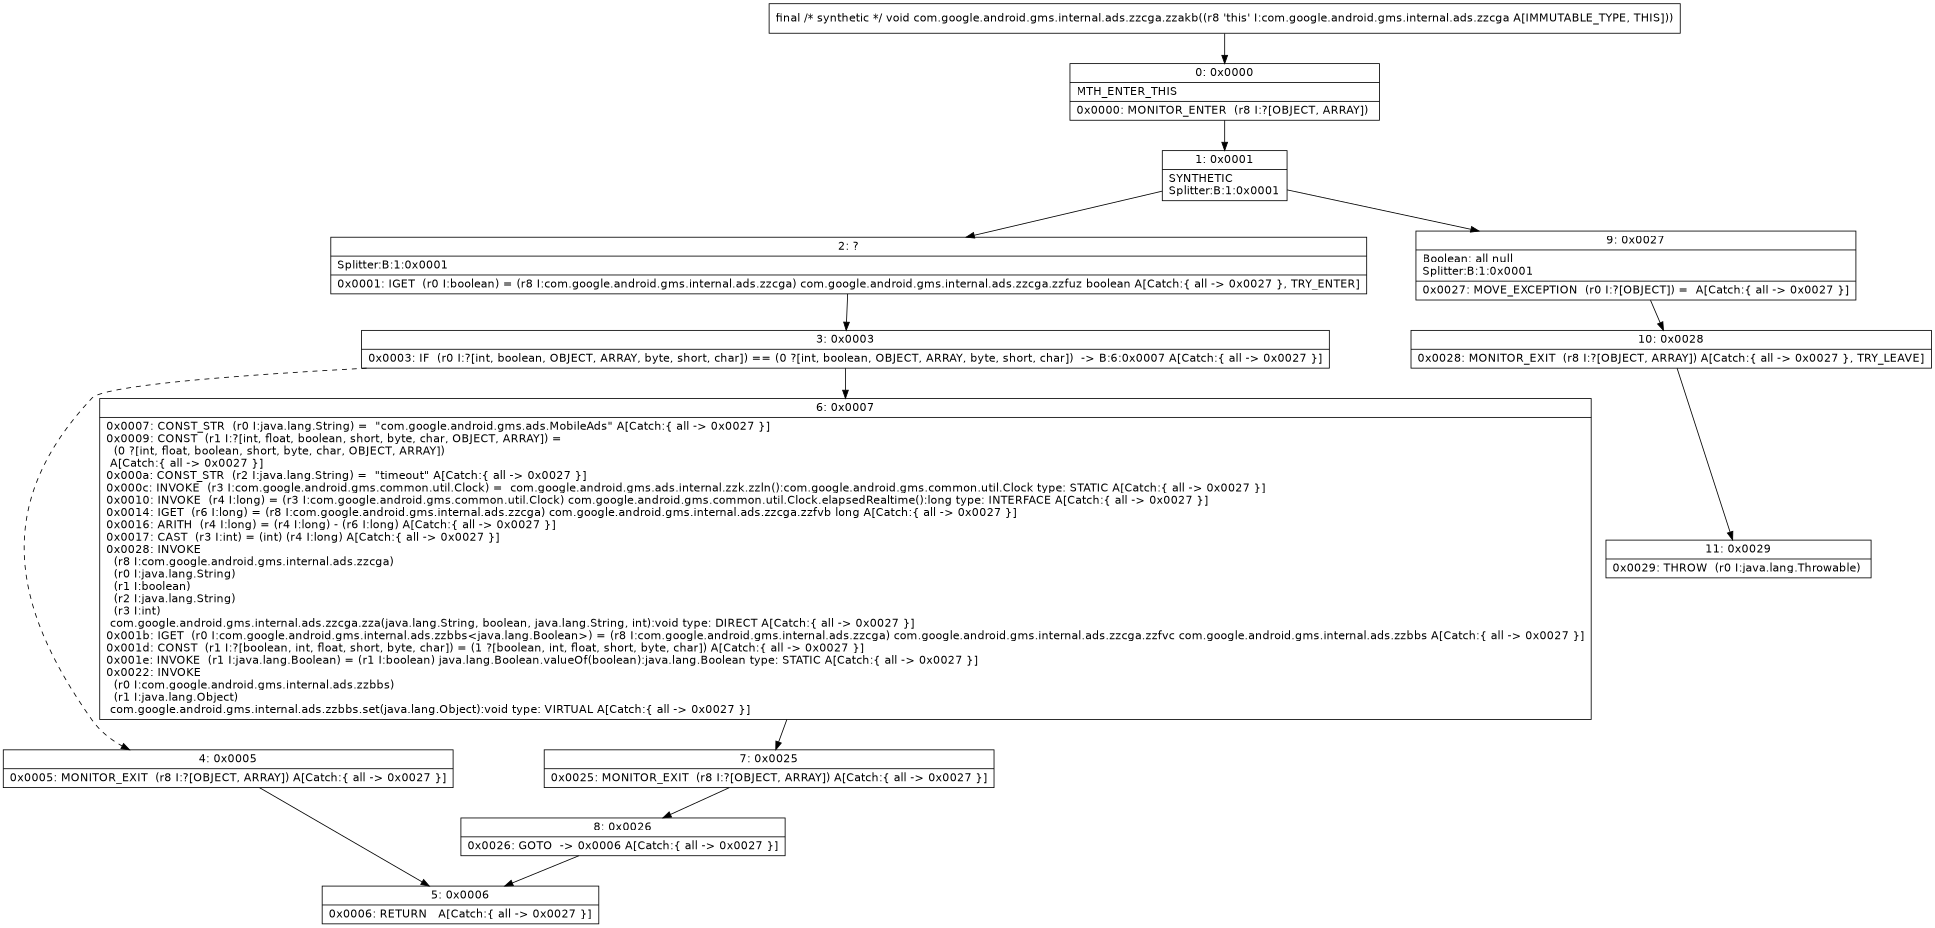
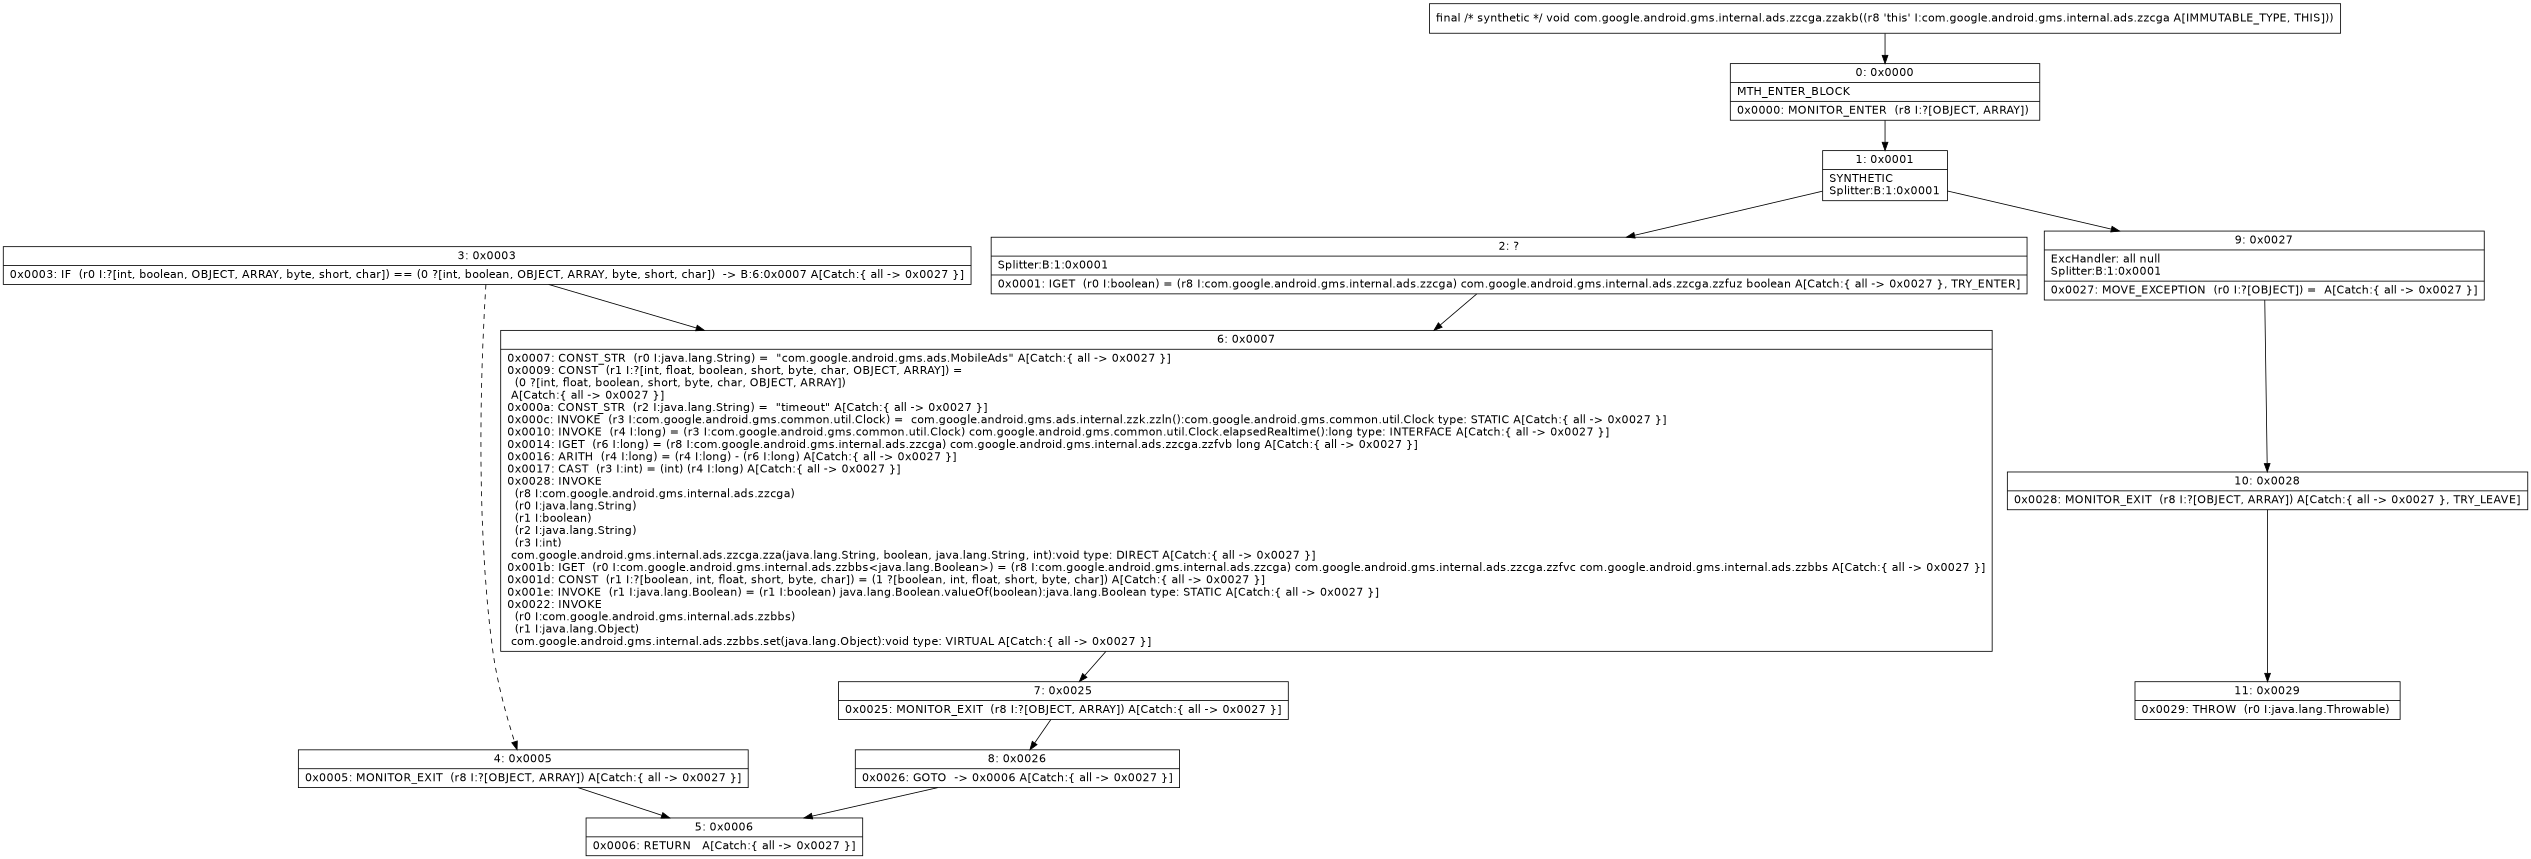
node "0: 0x0000": text "MTH_ENTER_THIS" -> "MTH_ENTER_BLOCK"
node "9: 0x0027": text "Boolean: all null" -> "ExcHandler: all null"
edge "2: ?" -> "3: 0x0003": now "2: ?" -> "6: 0x0007"
